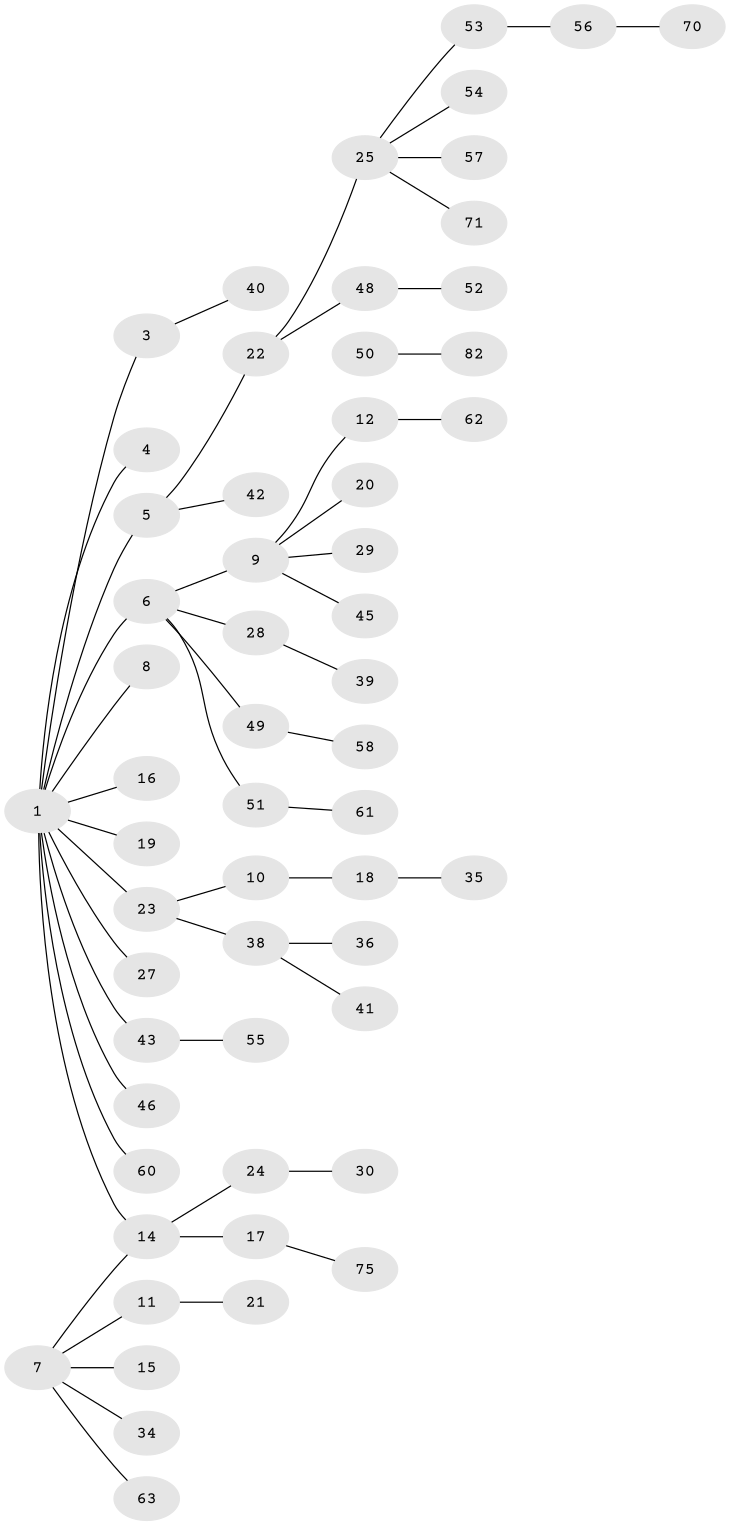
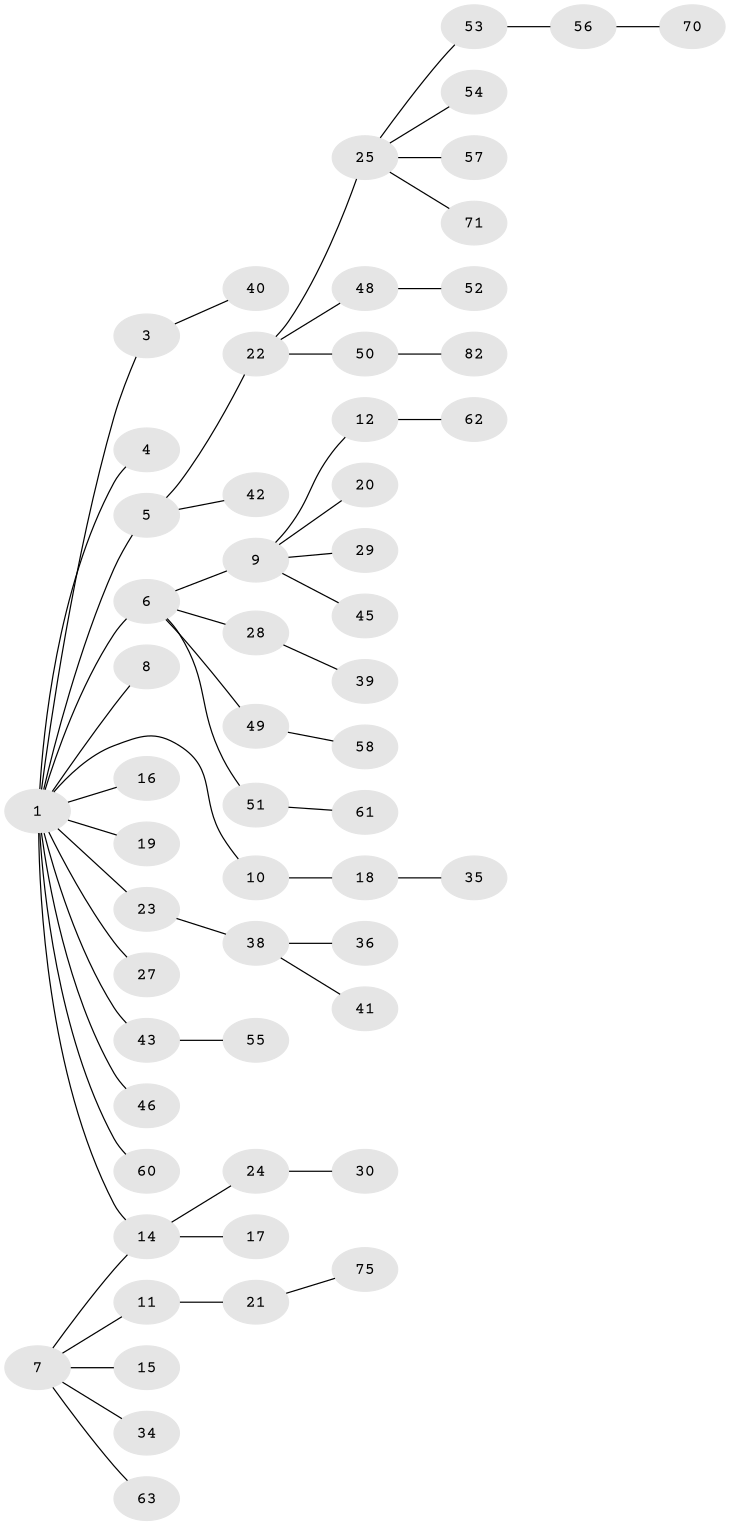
edge "22" -- "50": added
edge "10" -- "23": now "10" -- "1"
edge "17" -- "75": now "21" -- "75"
